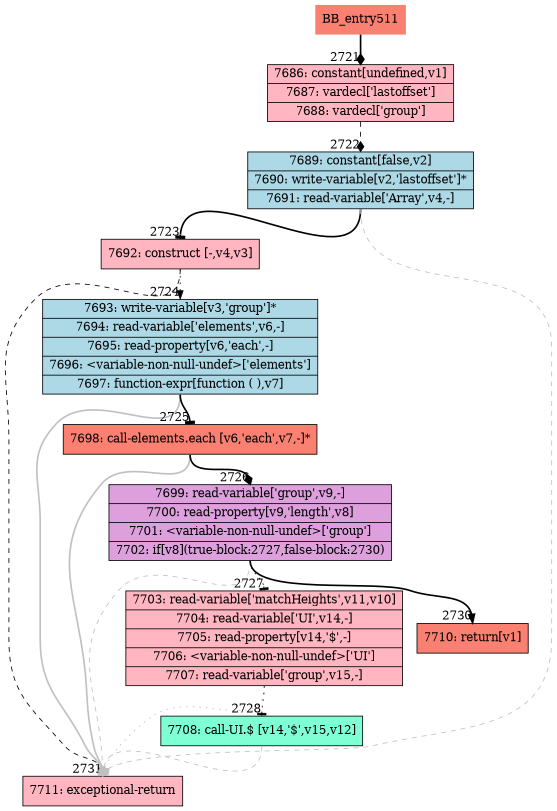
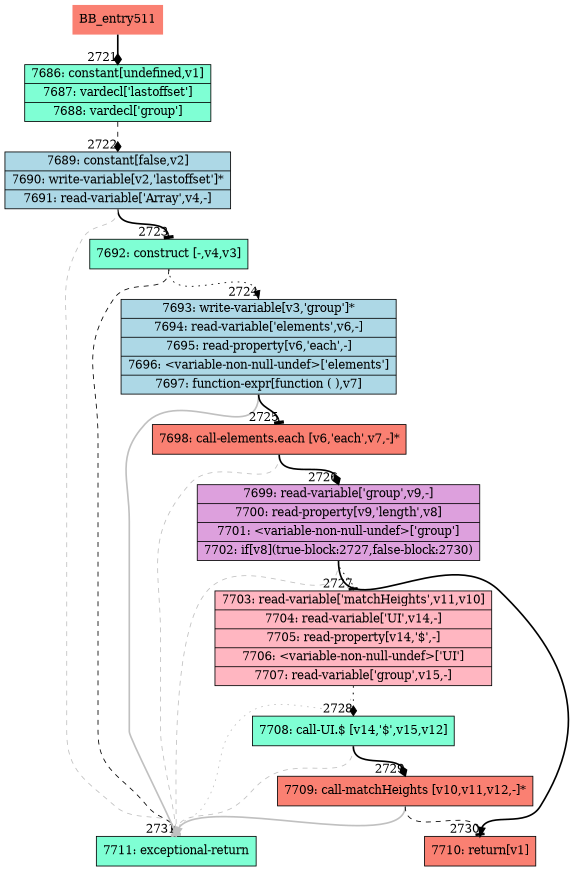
node "7686: constant[undefined,v1]": fillcolor lightpink -> aquamarine
node "7692: construct [-,v4,v3]": fillcolor lightpink -> aquamarine
edge "7698: call-elements.each [v6,'each',v7,-]*" -> "7711: exceptional-return": style bold -> dashed
edge "7703: read-variable['matchHeights',v11,v10]" -> "7708: call-UI.$ [v14,'$',v15,v12]": arrowhead tee -> diamond
node "7711: exceptional-return": fillcolor lightpink -> aquamarine
node "7709: call-matchHeights [v10,v11,v12,-]*": added
